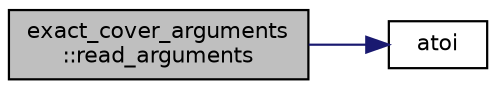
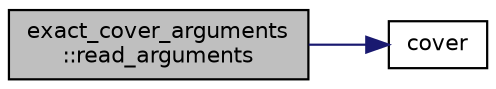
node "atoi": label "atoi" -> "cover"
